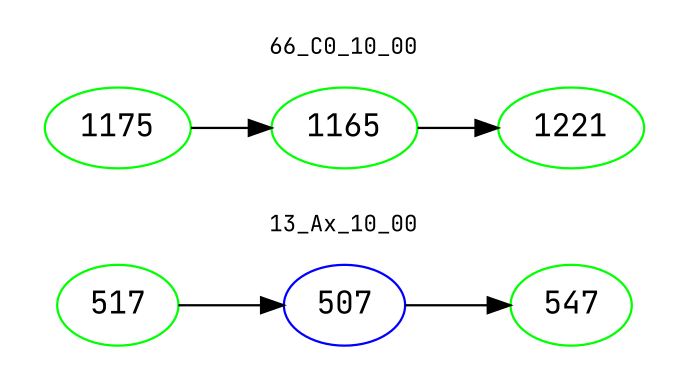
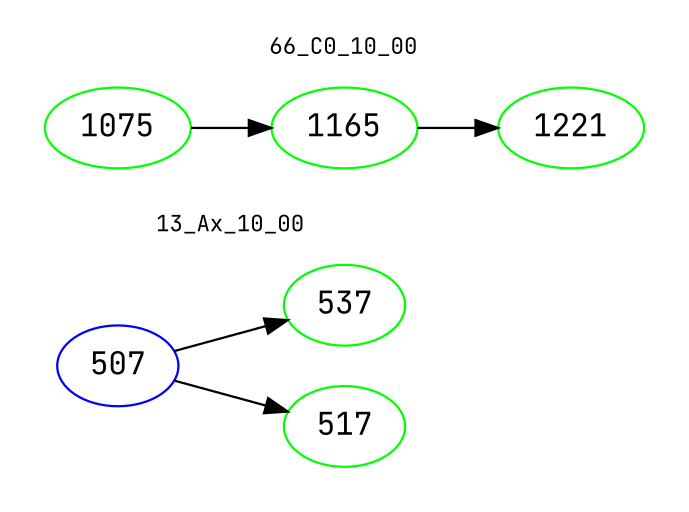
node "1175": label "1175" -> "1075"
edge "517" -> "507": reversed
node "547": label "547" -> "537"
